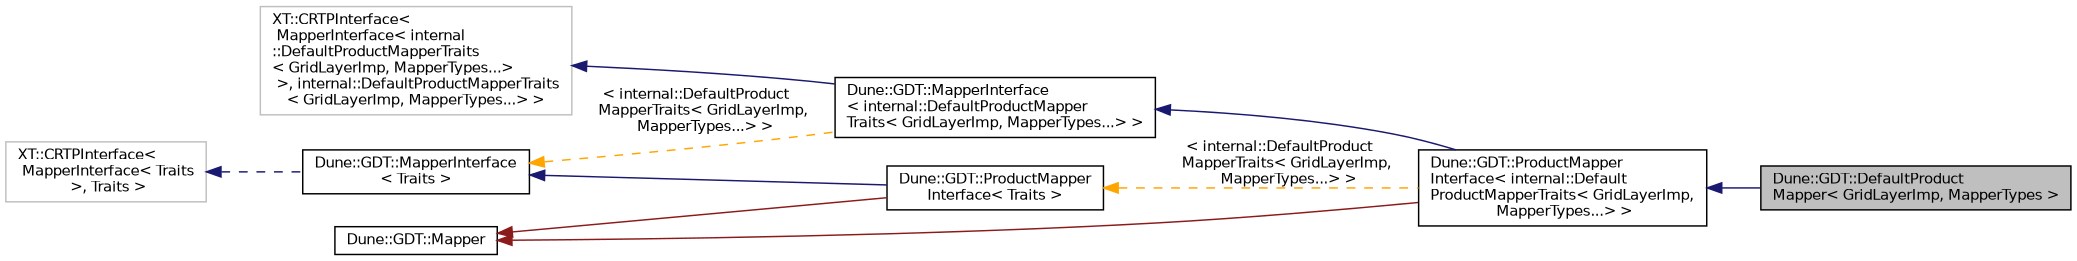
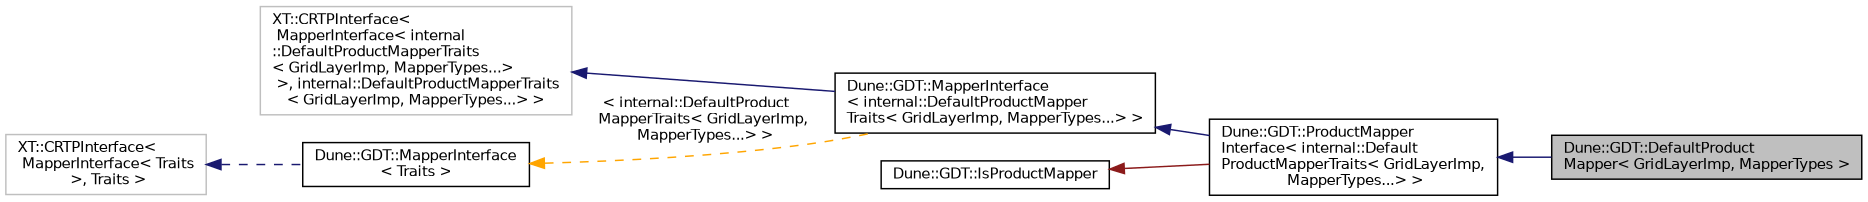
node "Dune::GDT::ProductMapper Interface< Traits >": removed
node "Dune::GDT::Mapper": label "Dune::GDT::Mapper" -> "Dune::GDT::IsProductMapper"
